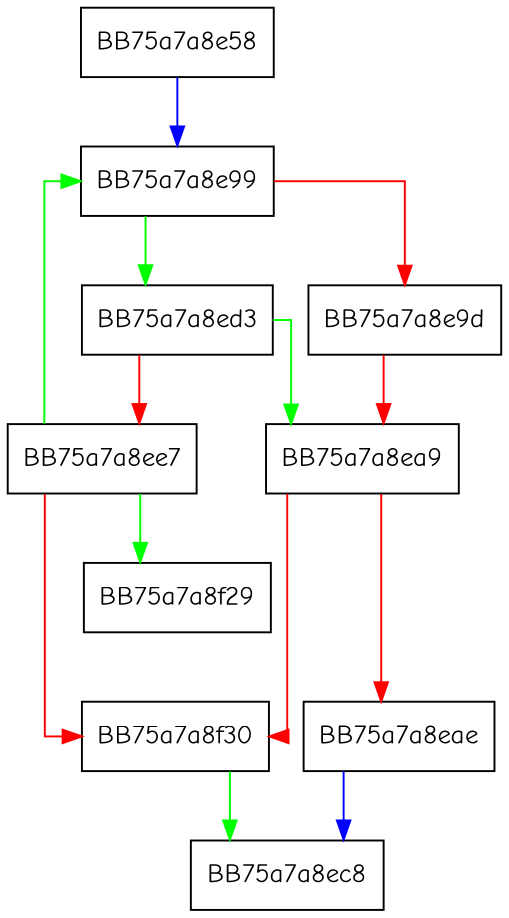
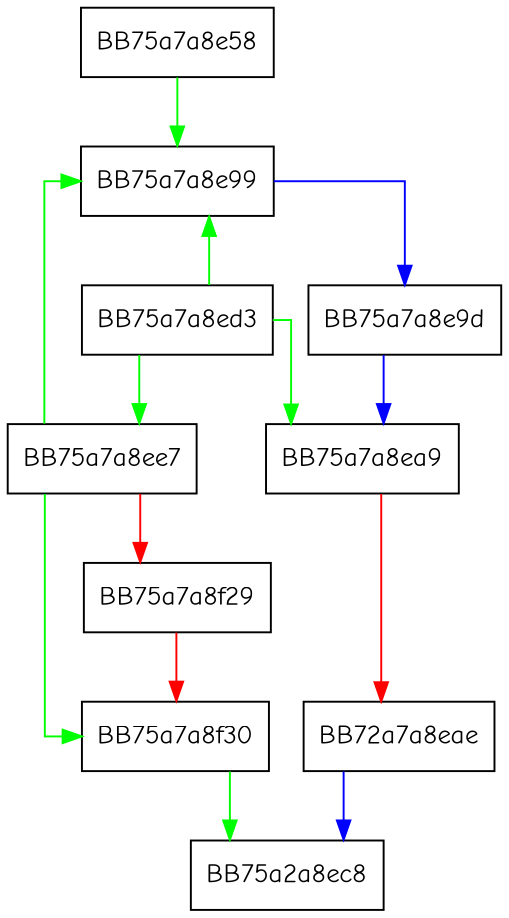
edge "BB75a7a8e58" -> "BB75a7a8e99": color blue -> green
edge "BB75a7a8e99" -> "BB75a7a8e9d": color red -> blue
edge "BB75a7a8e99" -> "BB75a7a8ed3": reversed
edge "BB75a7a8ed3" -> "BB75a7a8ee7": color red -> green
edge "BB75a7a8e9d" -> "BB75a7a8ea9": color red -> blue
edge "BB75a7a8ee7" -> "BB75a7a8f29": color green -> red
edge "BB75a7a8ea9" -> "BB75a7a8f30": now "BB75a7a8f29" -> "BB75a7a8f30"
edge "BB75a7a8ee7" -> "BB75a7a8f30": color red -> green
node "BB75a7a8eae": label "BB75a7a8eae" -> "BB72a7a8eae"
node "BB75a7a8ec8": label "BB75a7a8ec8" -> "BB75a2a8ec8"
